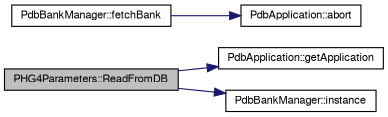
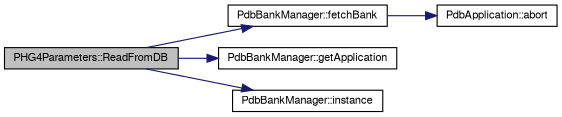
edge "PHG4Parameters::ReadFromDB" -> "PdbBankManager::fetchBank": added
node "PdbApplication::getApplication": label "PdbApplication::getApplication" -> "PdbBankManager::getApplication"
